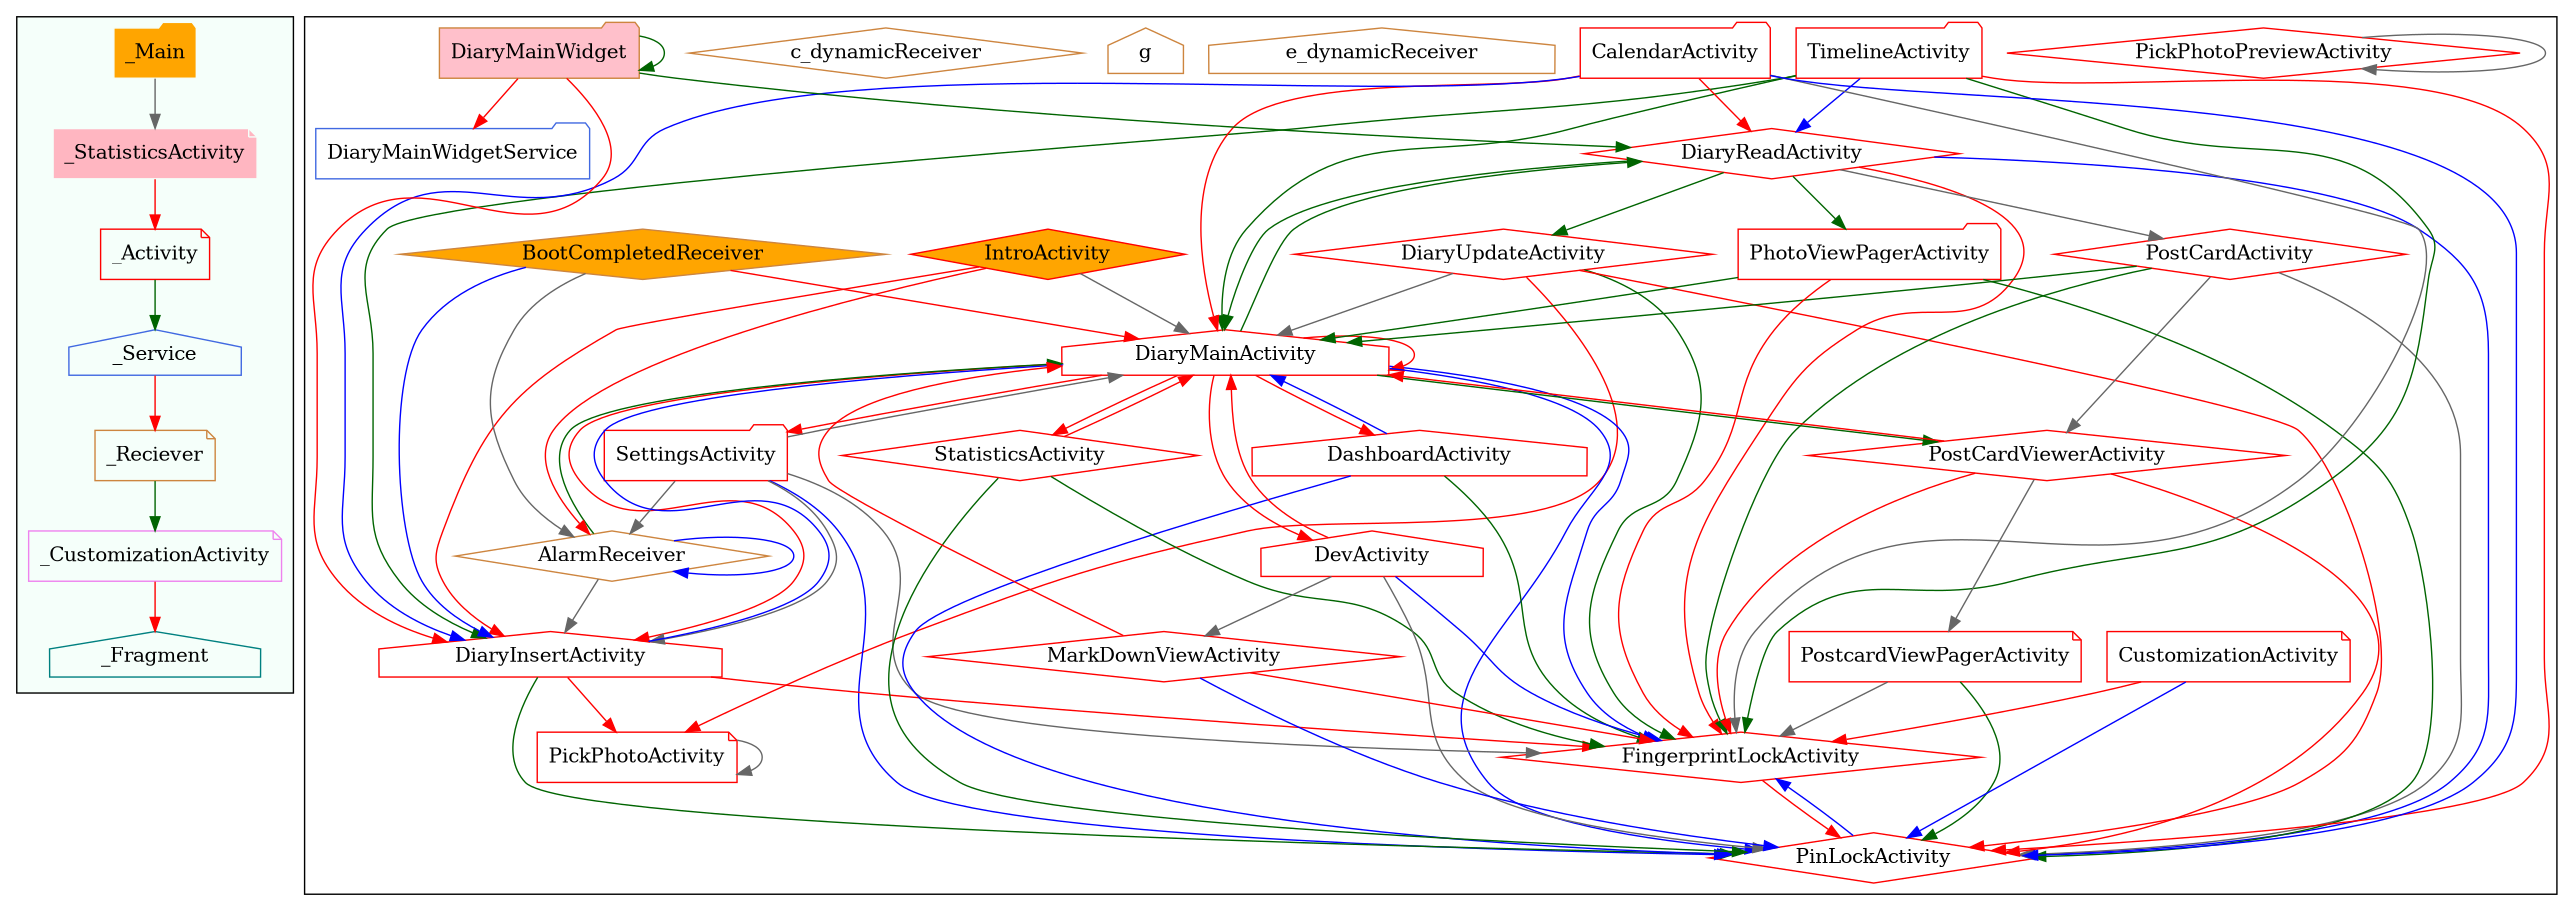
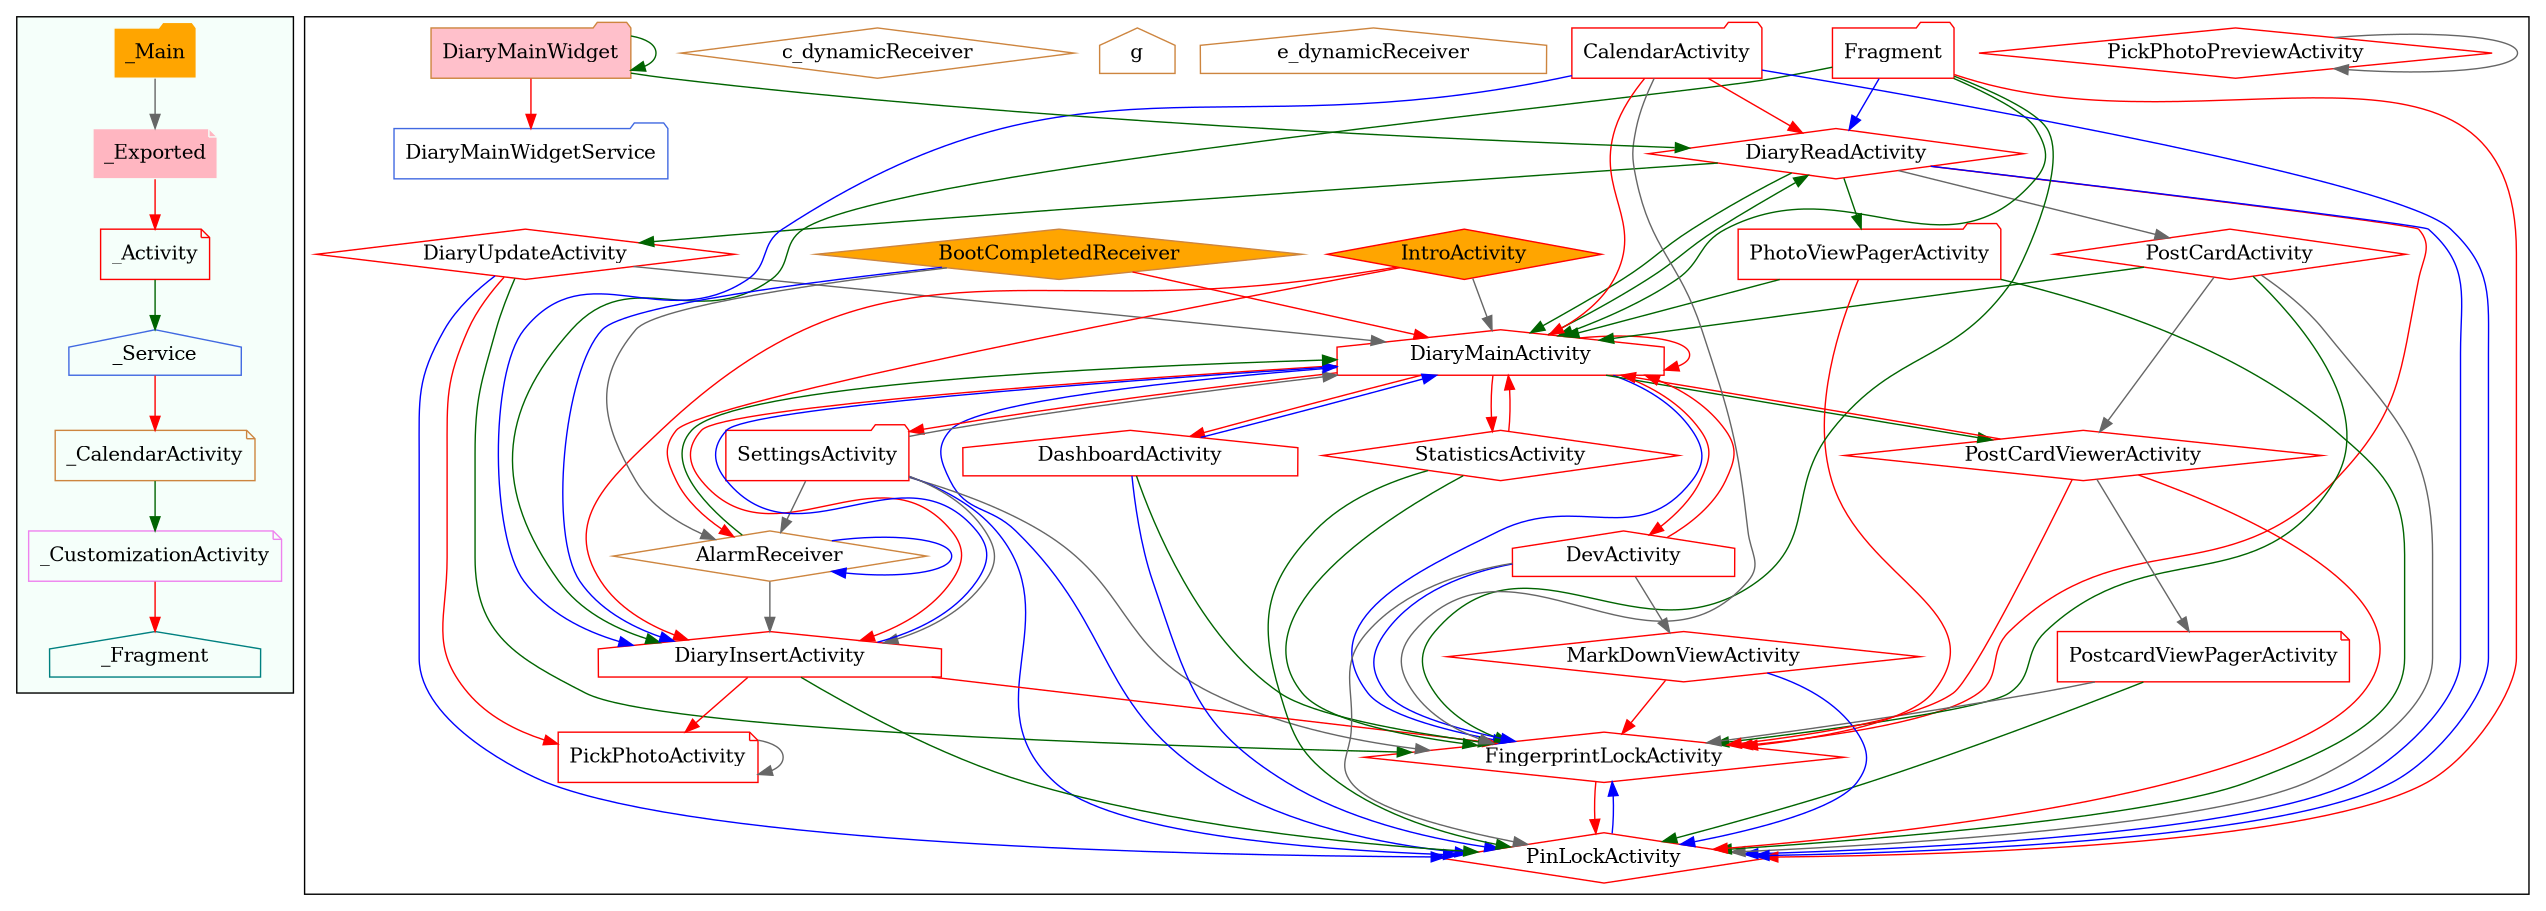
node "TimelineActivity": label "TimelineActivity" -> "Fragment"
node "_StatisticsActivity": label "_StatisticsActivity" -> "_Exported"
edge "DiaryMainWidget" -> "DiaryInsertActivity": removed
edge "DiaryUpdateActivity" -> "PinLockActivity": color red -> blue
node "_Reciever": label "_Reciever" -> "_CalendarActivity"
edge "MarkDownViewActivity" -> "DiaryMainActivity": removed
node "CustomizationActivity": removed
